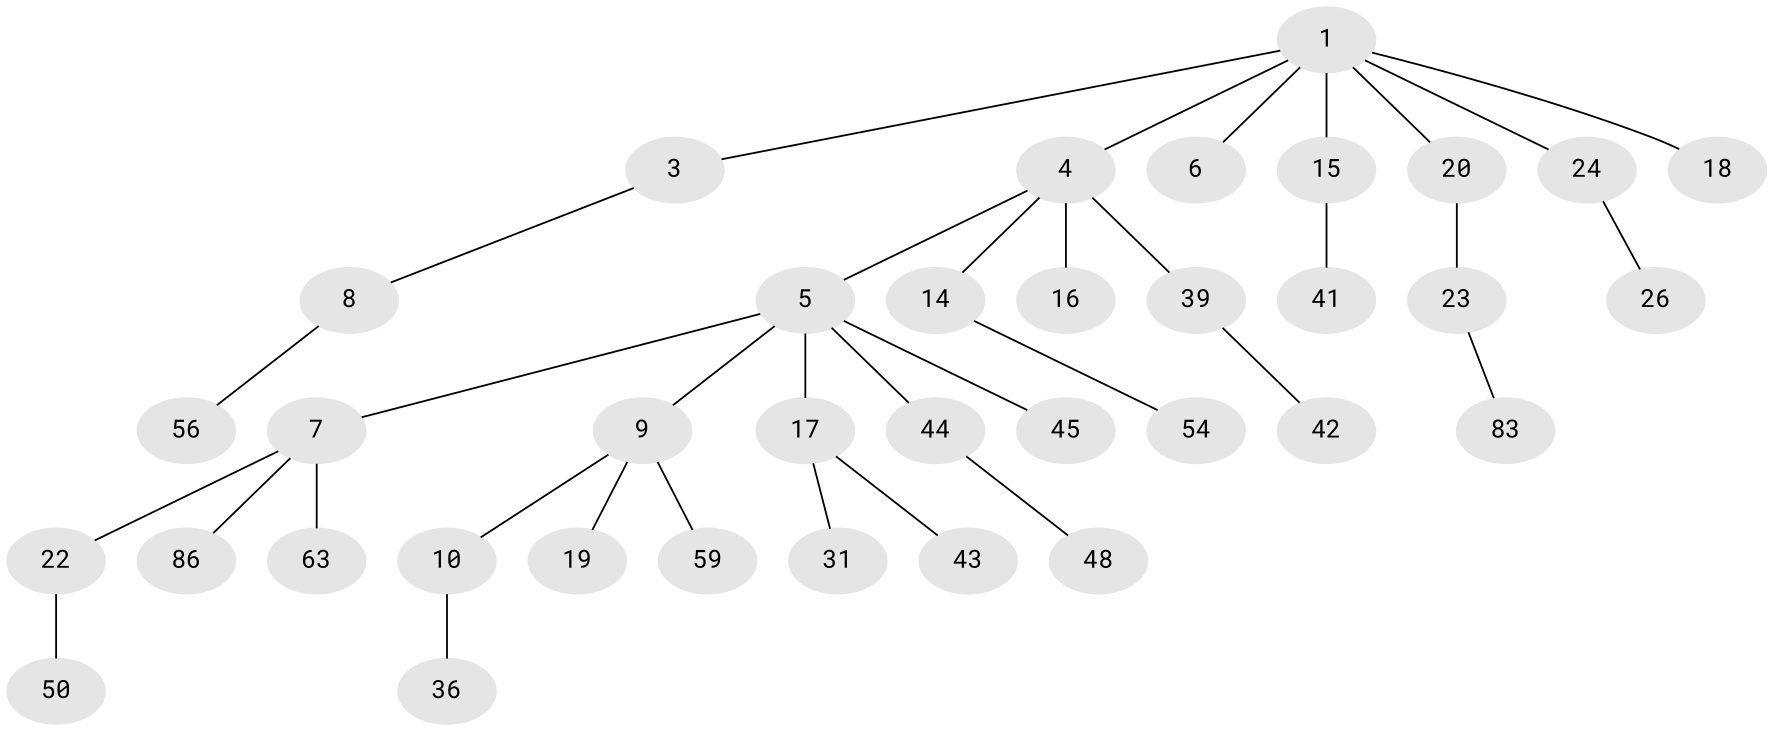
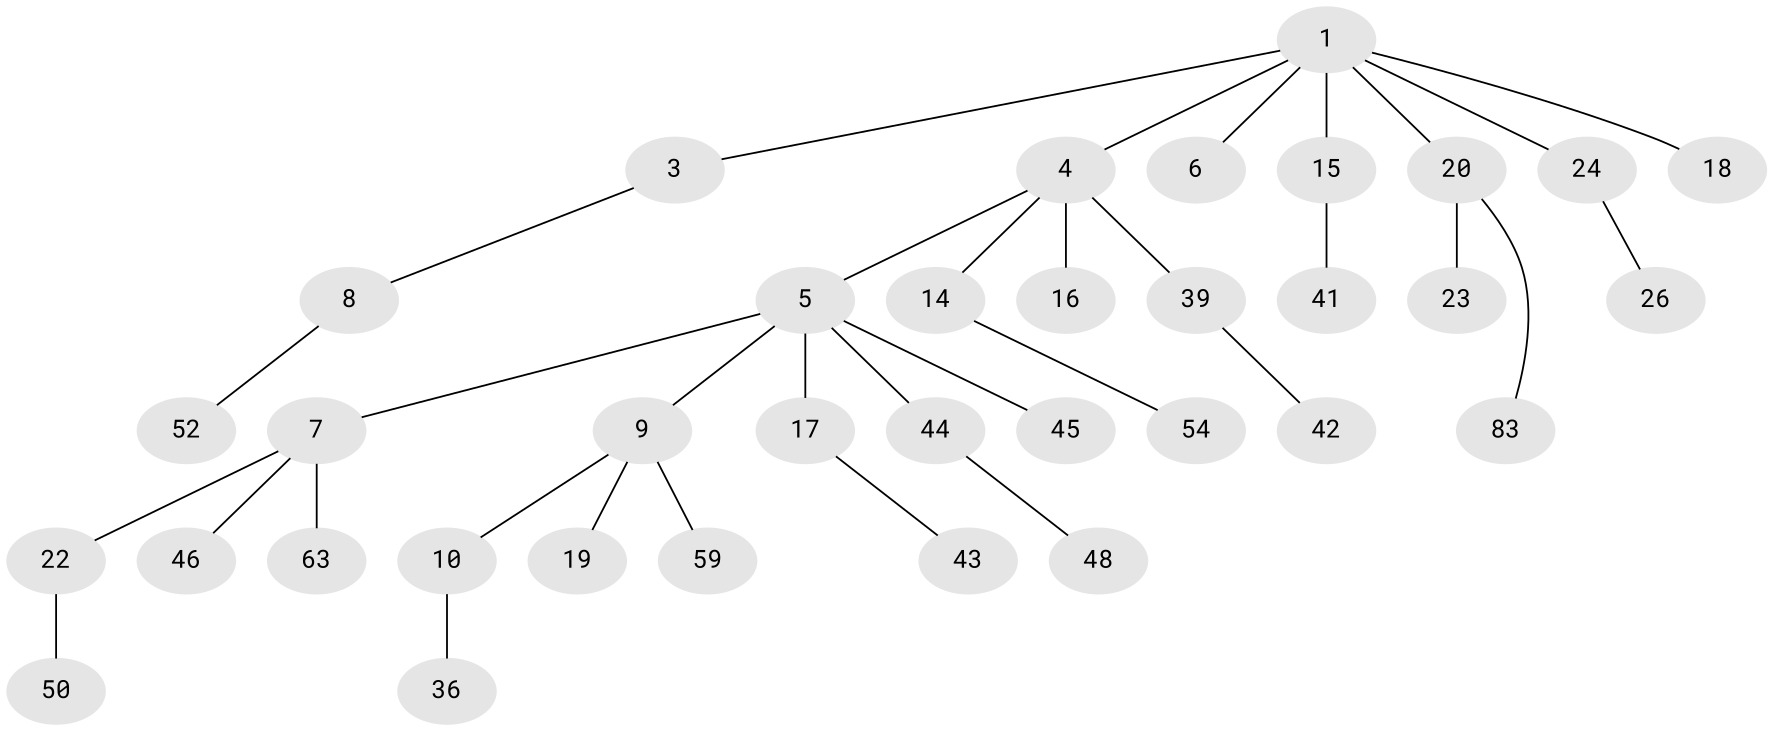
edge "23" -- "83": now "20" -- "83"
node "56": label "56" -> "52"
node "86": label "86" -> "46"
node "31": removed
